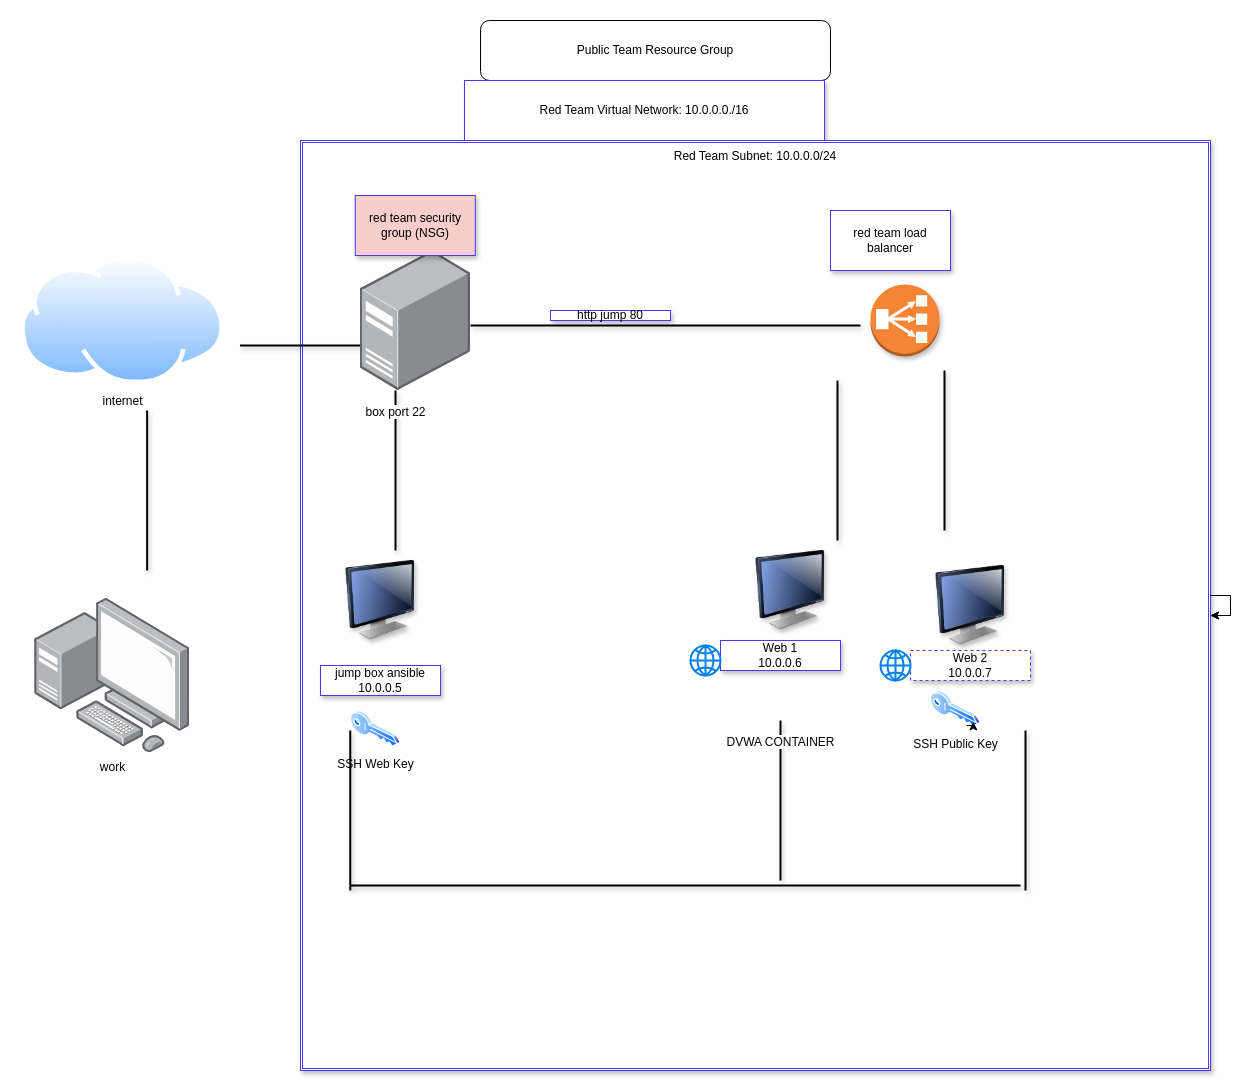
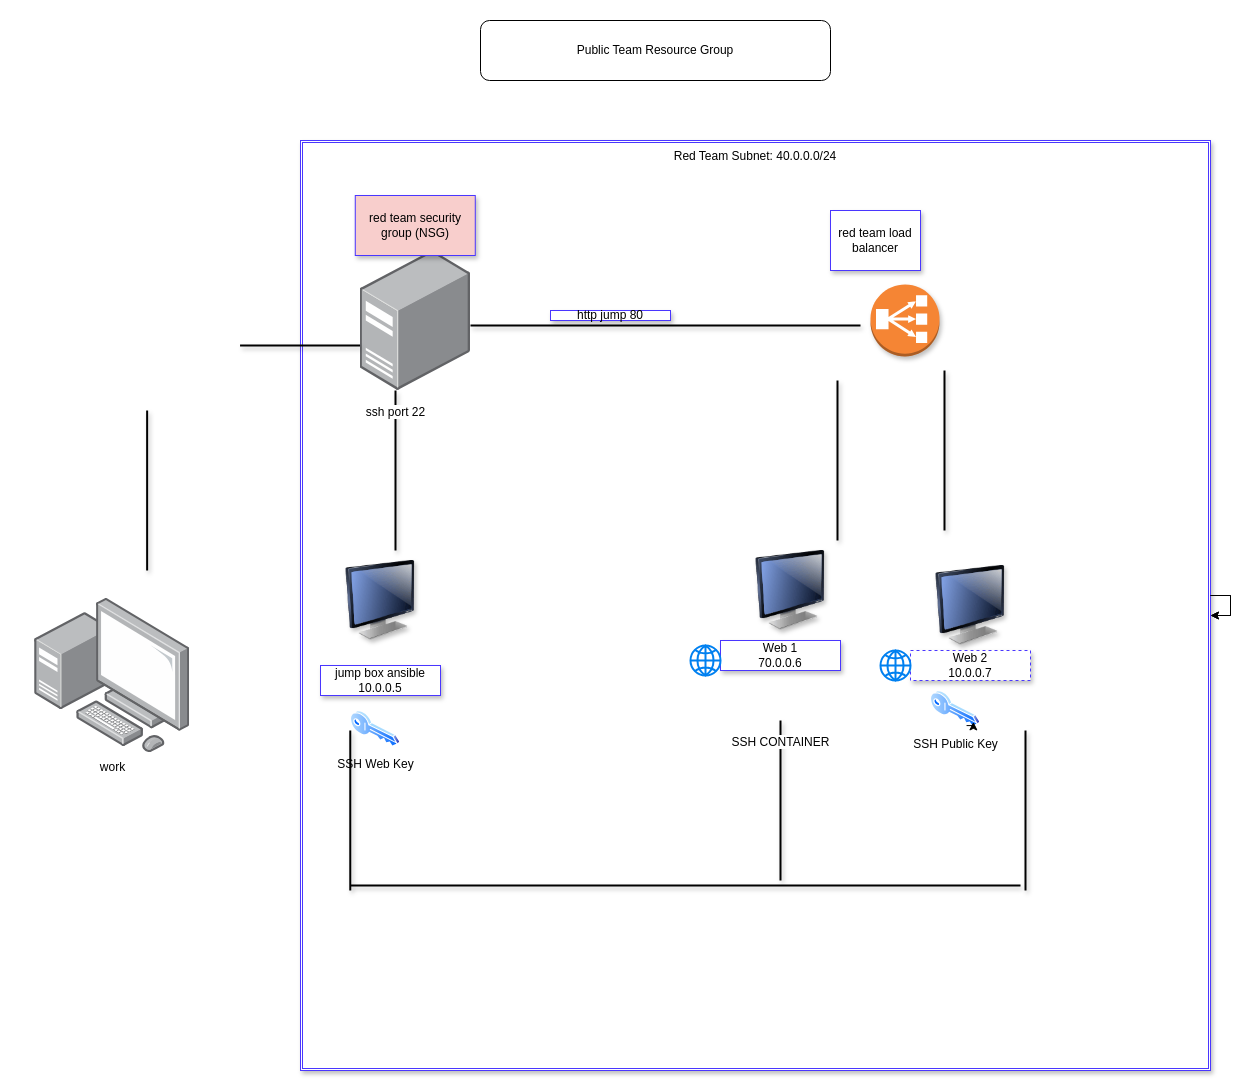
node "Red Team Virtual Network: 10.0.0.0./16": removed
node "Red Team Subnet: 10.0.0.0/24": label "Red Team Subnet: 10.0.0.0/24" -> "Red Team Subnet: 40.0.0.0/24"
node "red team load balancer": size 120x60 -> 90x60
node "internet": removed
node "box port 22": label "box port 22" -> "ssh port 22"
node "Web 1 10.0.0.6": label "Web 1 10.0.0.6" -> "Web 1 70.0.0.6"
node "DVWA CONTAINER": label "DVWA CONTAINER" -> "SSH CONTAINER"
